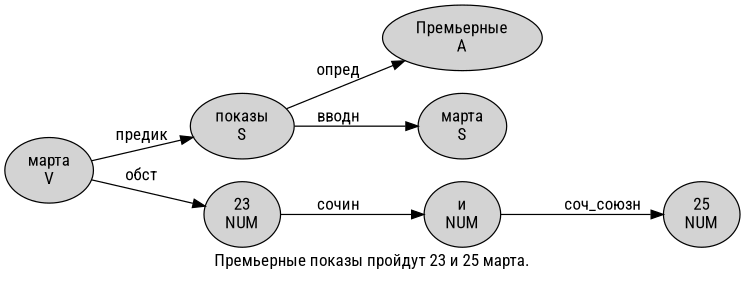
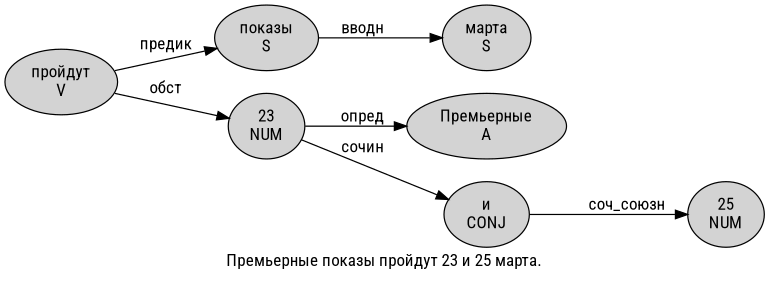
edge "показы S" -> "Премьерные A": now "23 NUM" -> "Премьерные A"
node "марта V": label "марта V" -> "пройдут V"
node "и NUM": label "и NUM" -> "и CONJ"
